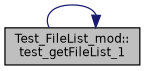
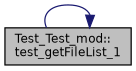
node "Test_FileList_mod:: test_getFileList_1": label "Test_FileList_mod:: test_getFileList_1" -> "Test_Test_mod:: test_getFileList_1"
